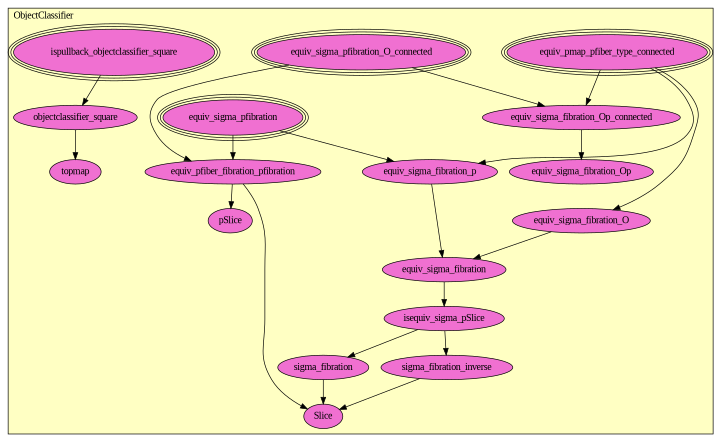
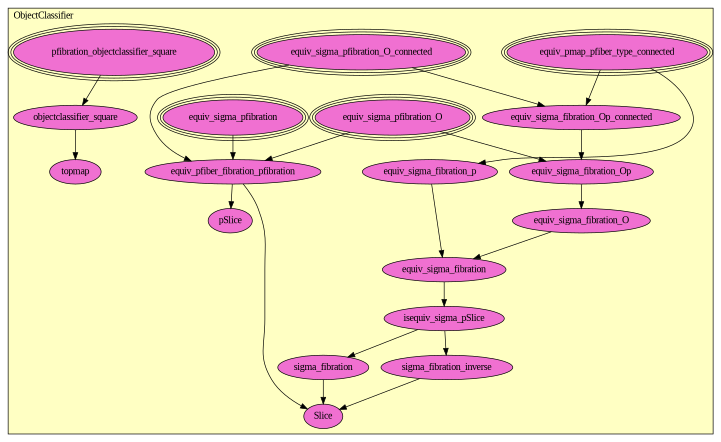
node "ispullback_objectclassifier_square": label "ispullback_objectclassifier_square" -> "pfibration_objectclassifier_square"
node "equiv_sigma_pfibration_O": added
edge "equiv_pmap_pfiber_type_connected" -> "equiv_sigma_fibration_O": now "equiv_sigma_fibration_Op" -> "equiv_sigma_fibration_O"
edge "equiv_sigma_pfibration" -> "equiv_sigma_fibration_p": removed
